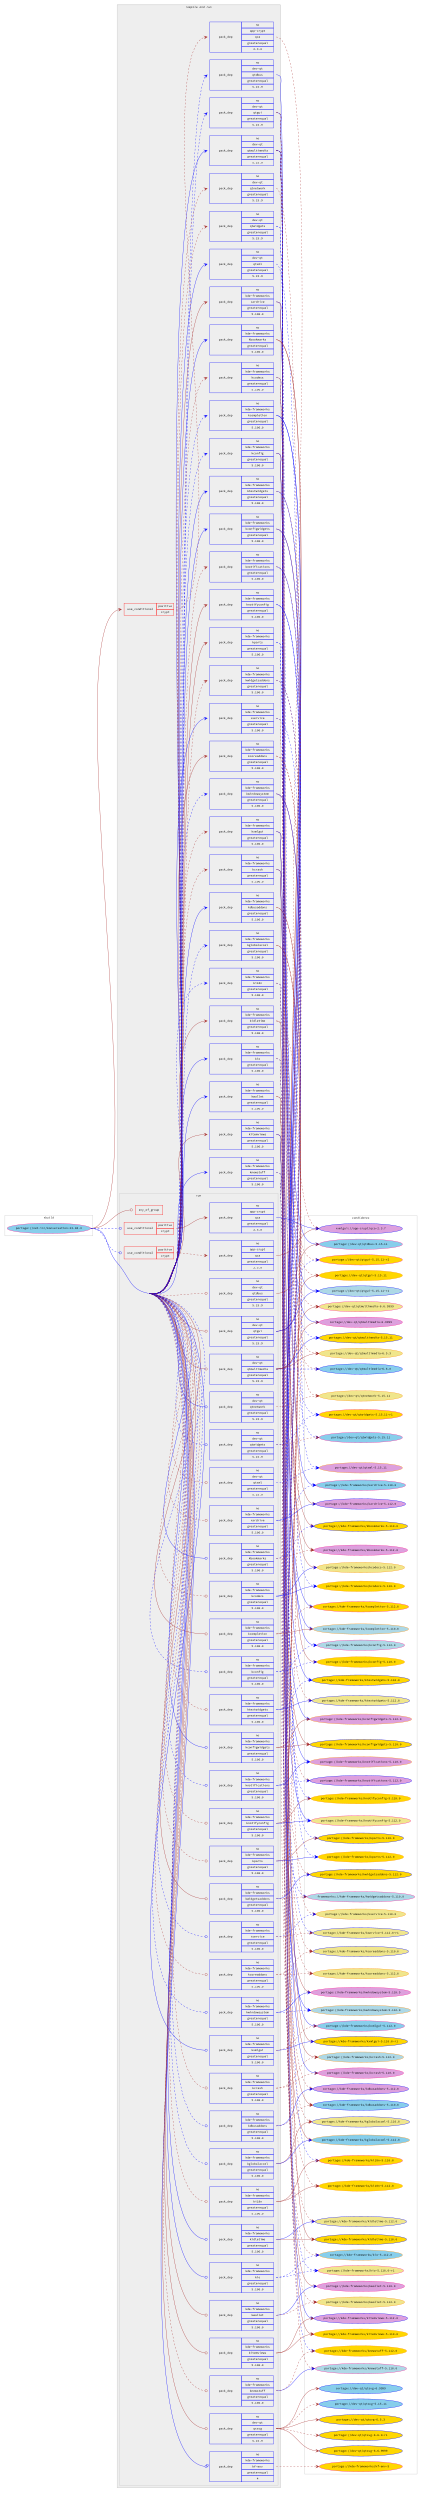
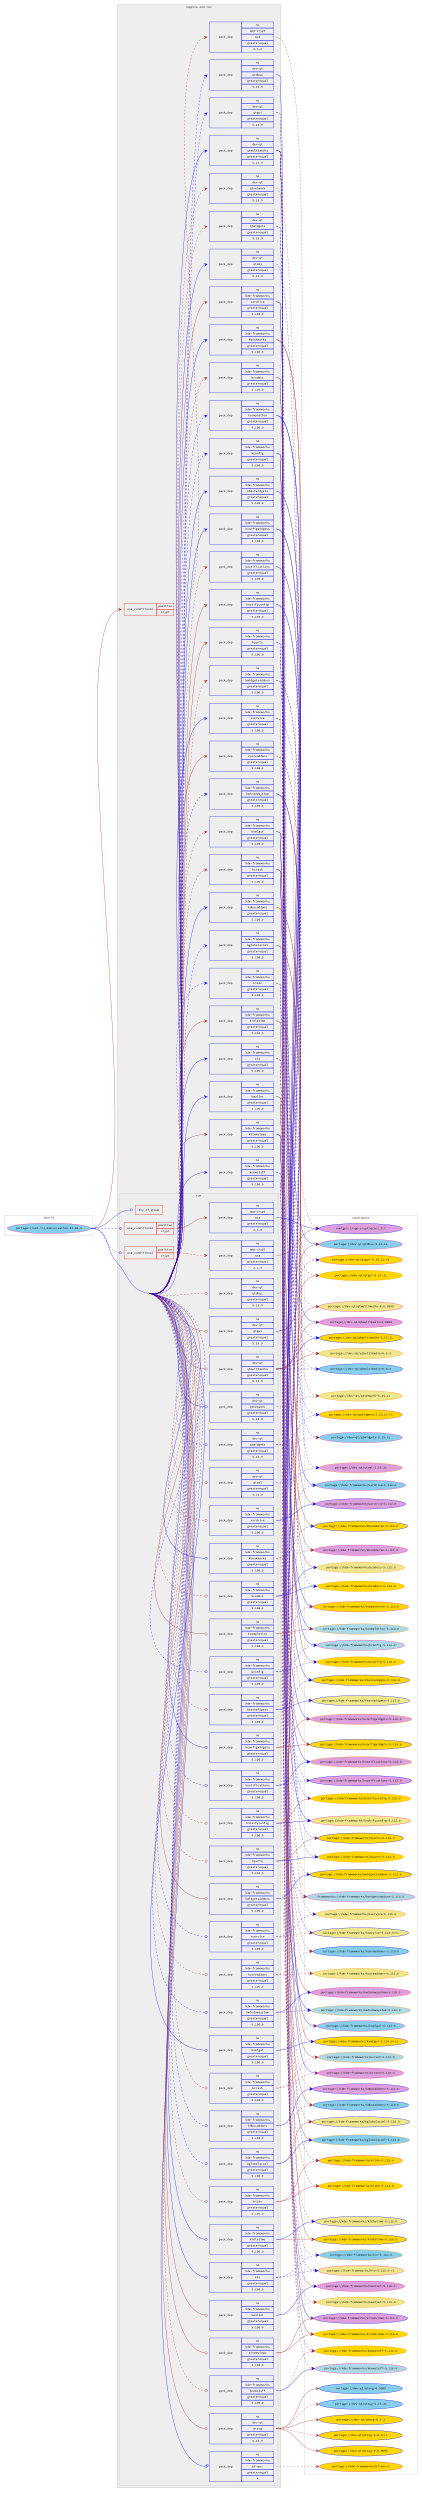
edge "portage://net-irc/konversation-23.08.3" -> "any_of_group": color brown -> blue
node "portage://dev-qt/qtgui-5.15.11-r1": removed
node "portage://kde-frameworks/kcoreaddons-5.110.0": fillcolor khaki -> skyblue
